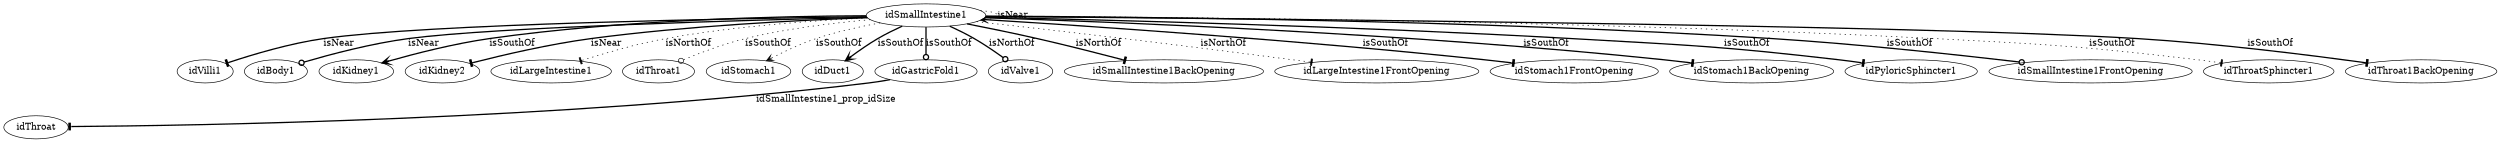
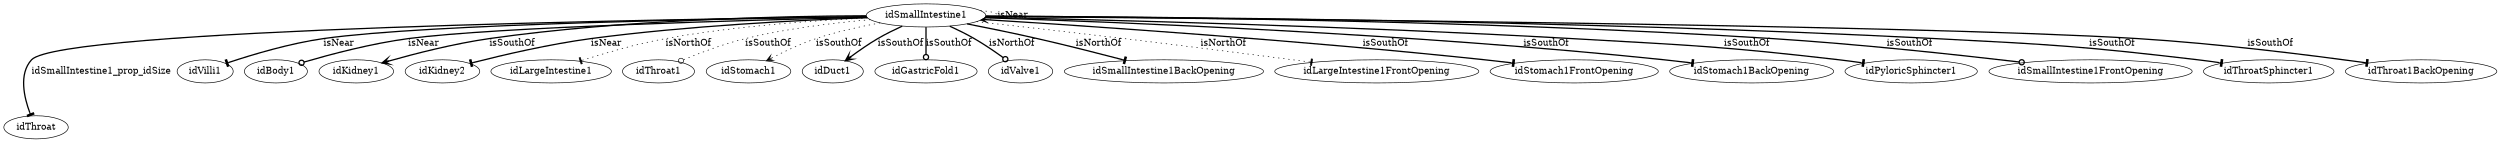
edge "idSmallIntestine1" -> "idThroatSphincter1": style dotted -> bold
edge "idGastricFold1" -> "idThroat": now "idSmallIntestine1" -> "idThroat"
